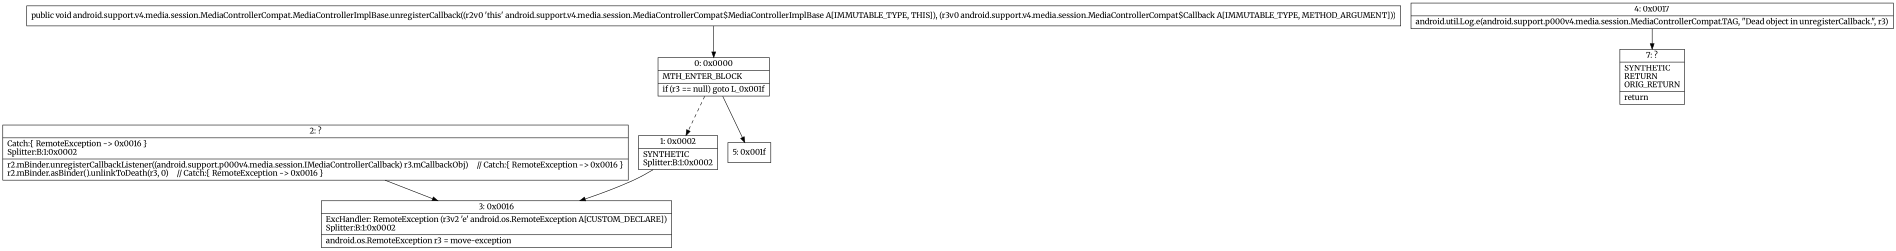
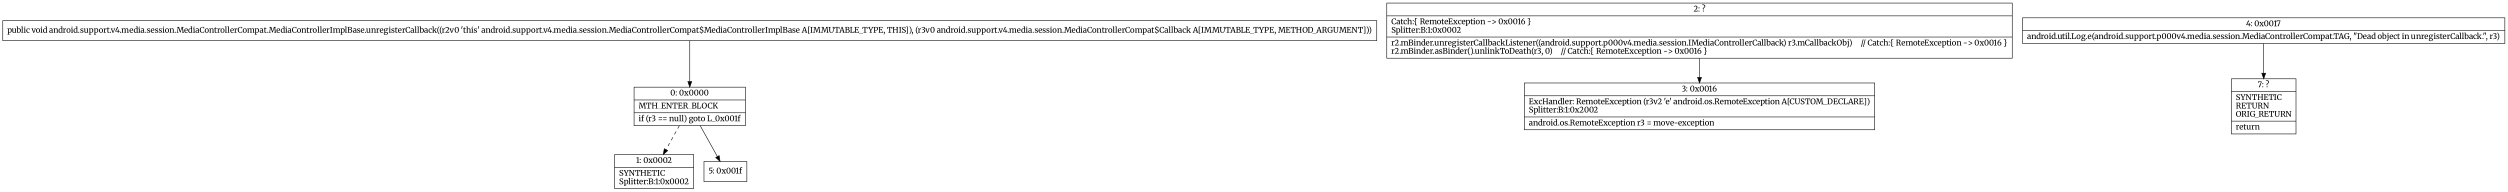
edge "1: 0x0002" -> "3: 0x0016": removed
node "3: 0x0016": text "Splitter:B:1:0x0002" -> "Splitter:B:1:0x2002"
